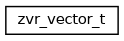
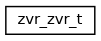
node "zvr_vector_t": label "zvr_vector_t" -> "zvr_zvr_t"
